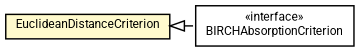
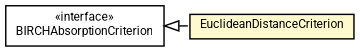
edge "BIRCHAbsorptionCriterion" -> "EuclideanDistanceCriterion": reversed
